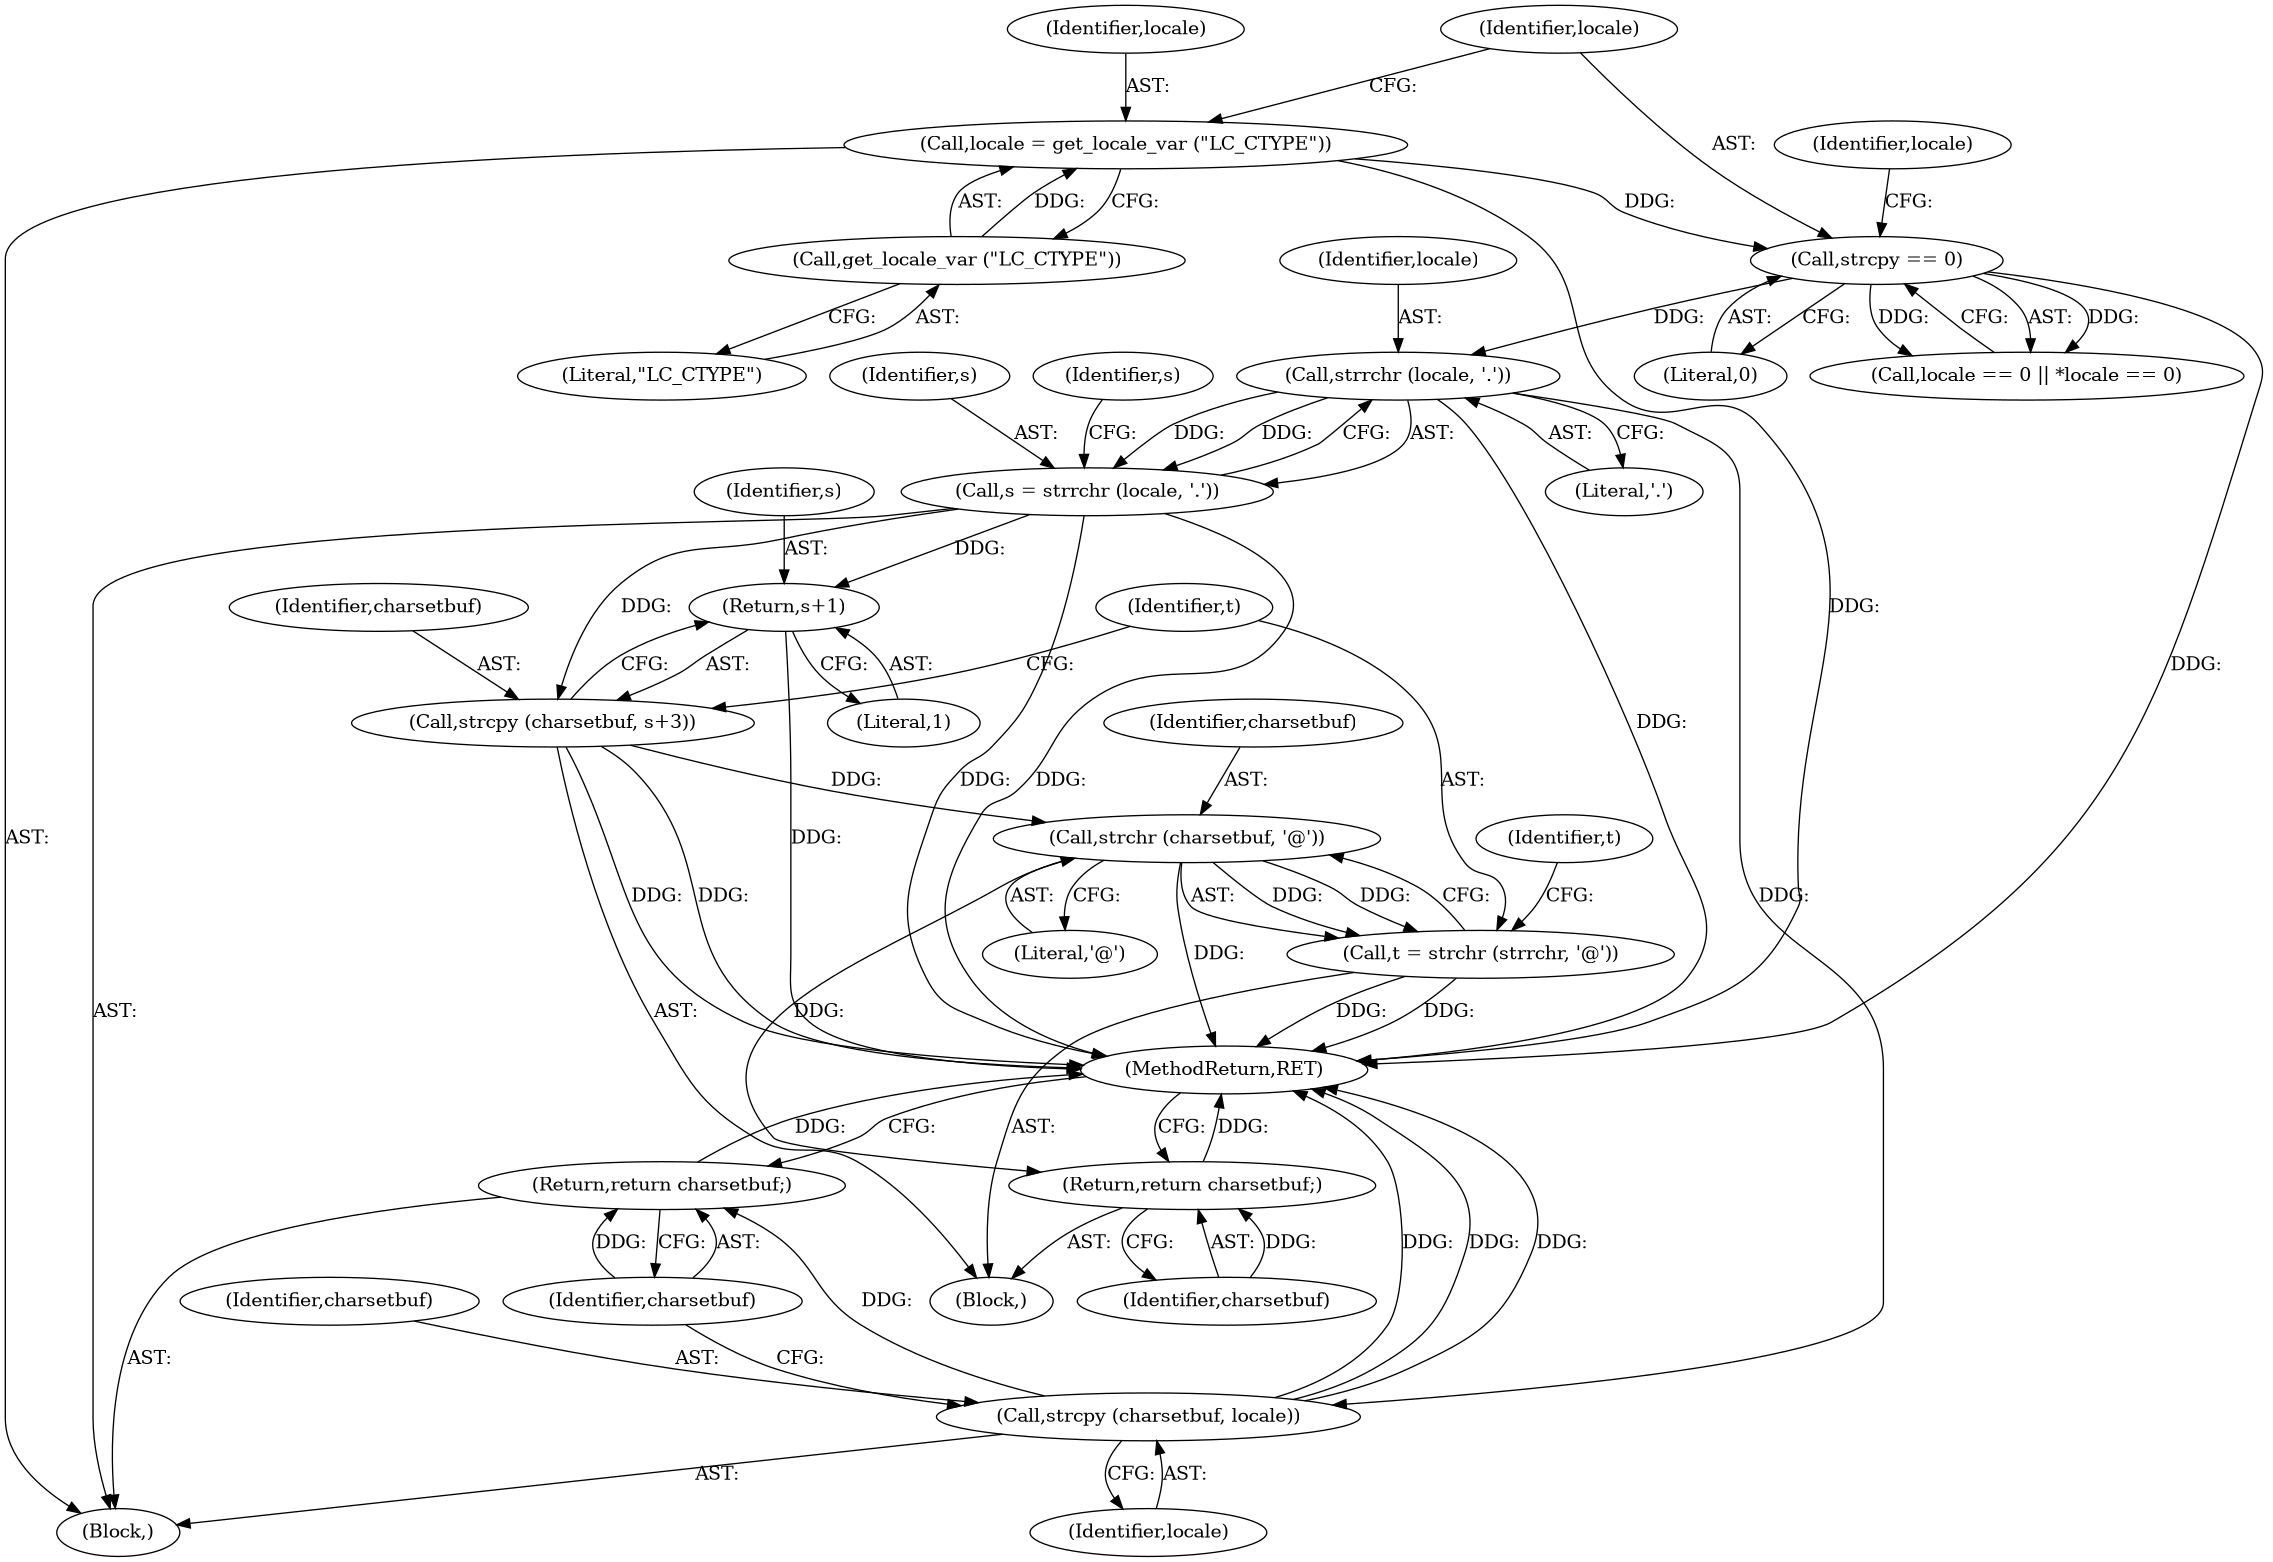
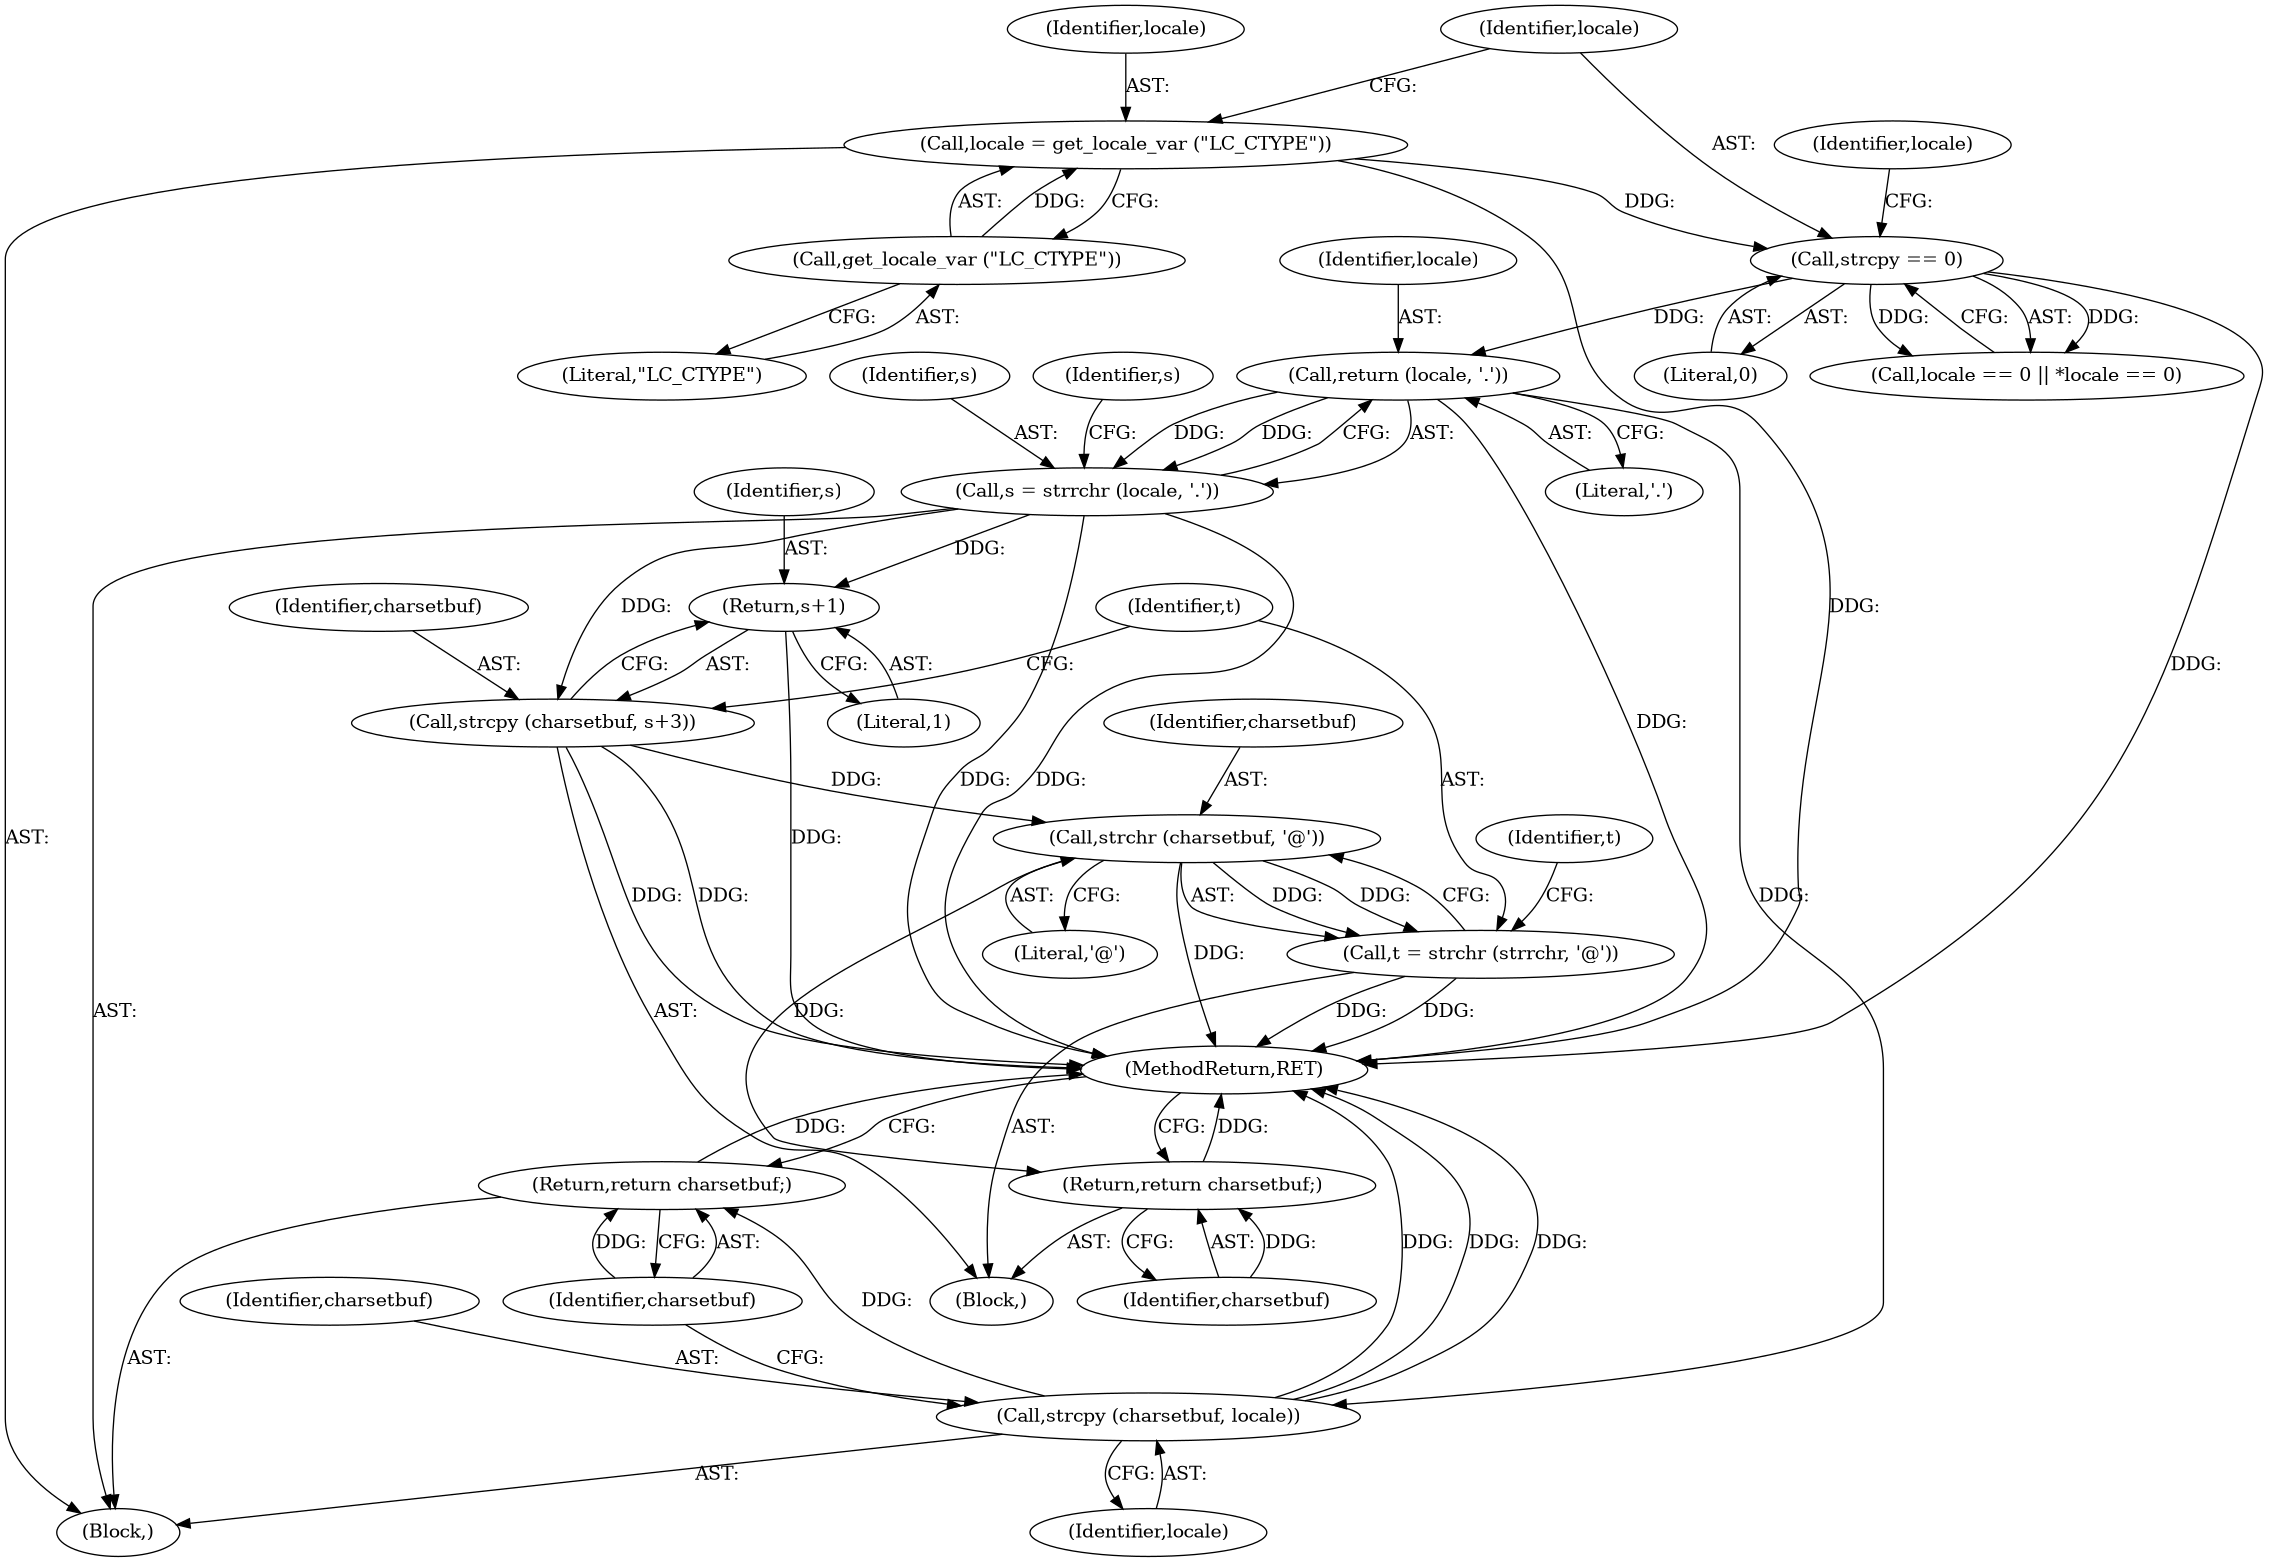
edge "(Call,strcpy == 0)" -> "(Literal,0)": label "CFG: " -> "AST: "
node "(Call,strrchr (locale, '.'))": label "(Call,strrchr (locale, '.'))" -> "(Call,return (locale, '.'))"
